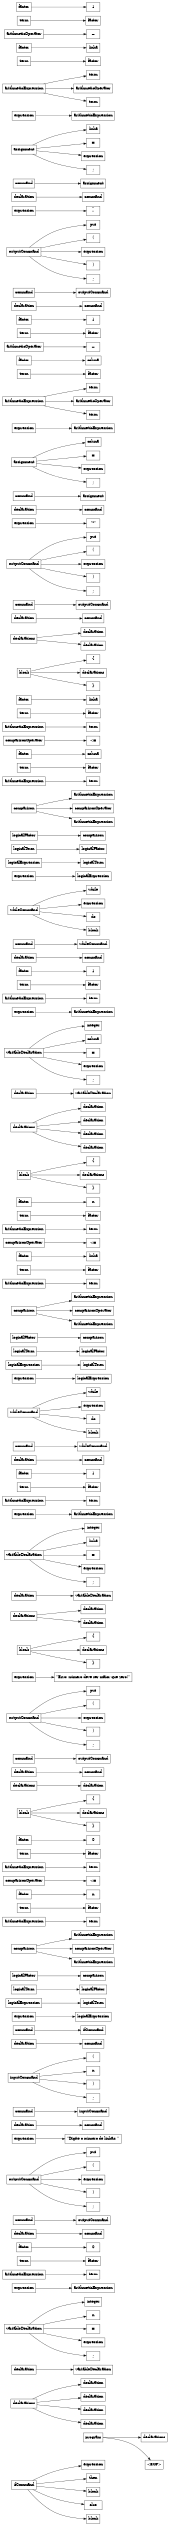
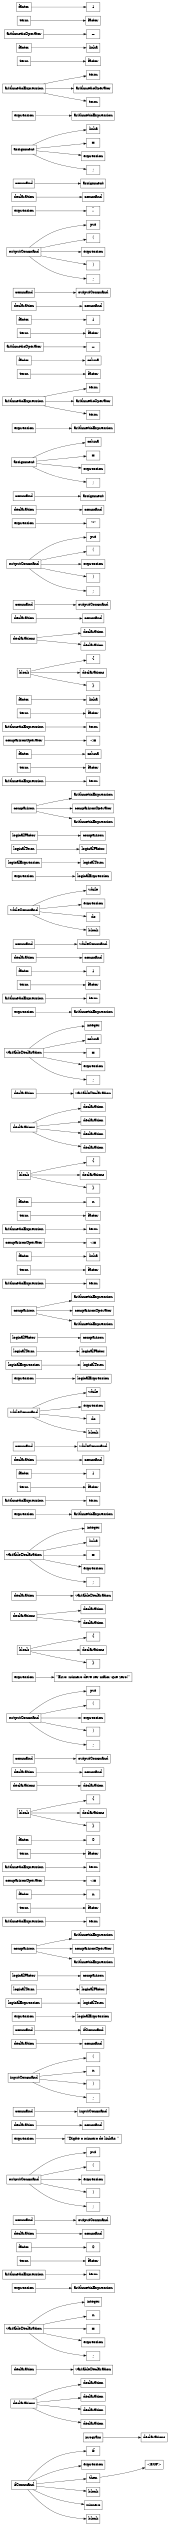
edge "program" -> "<EOF>": now "then" -> "<EOF>"
node "if": added
node "else": label "else" -> "número"
